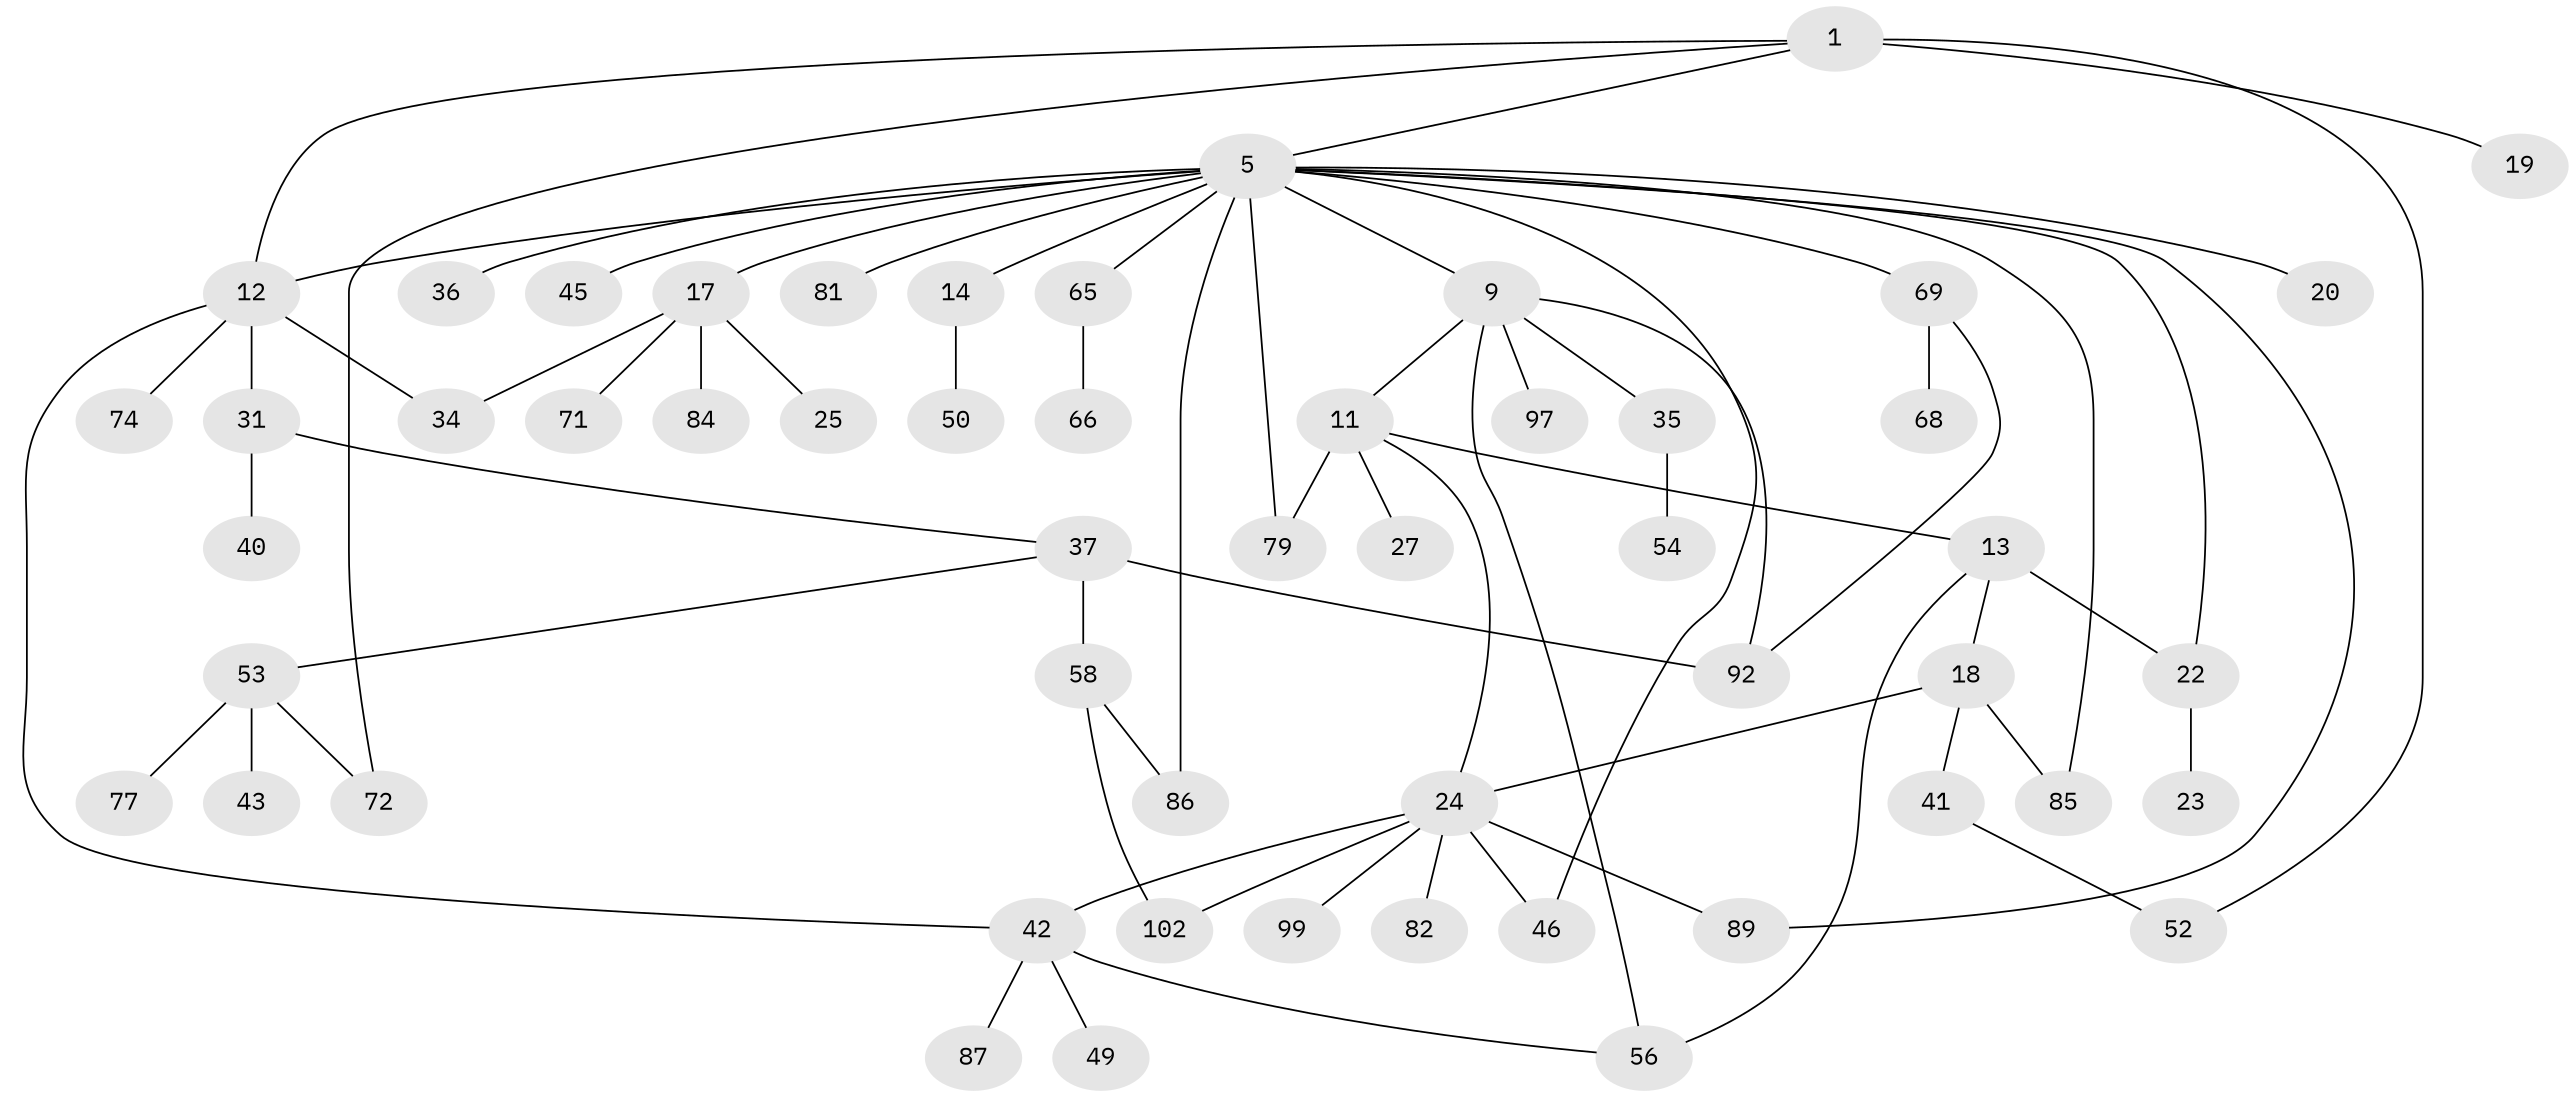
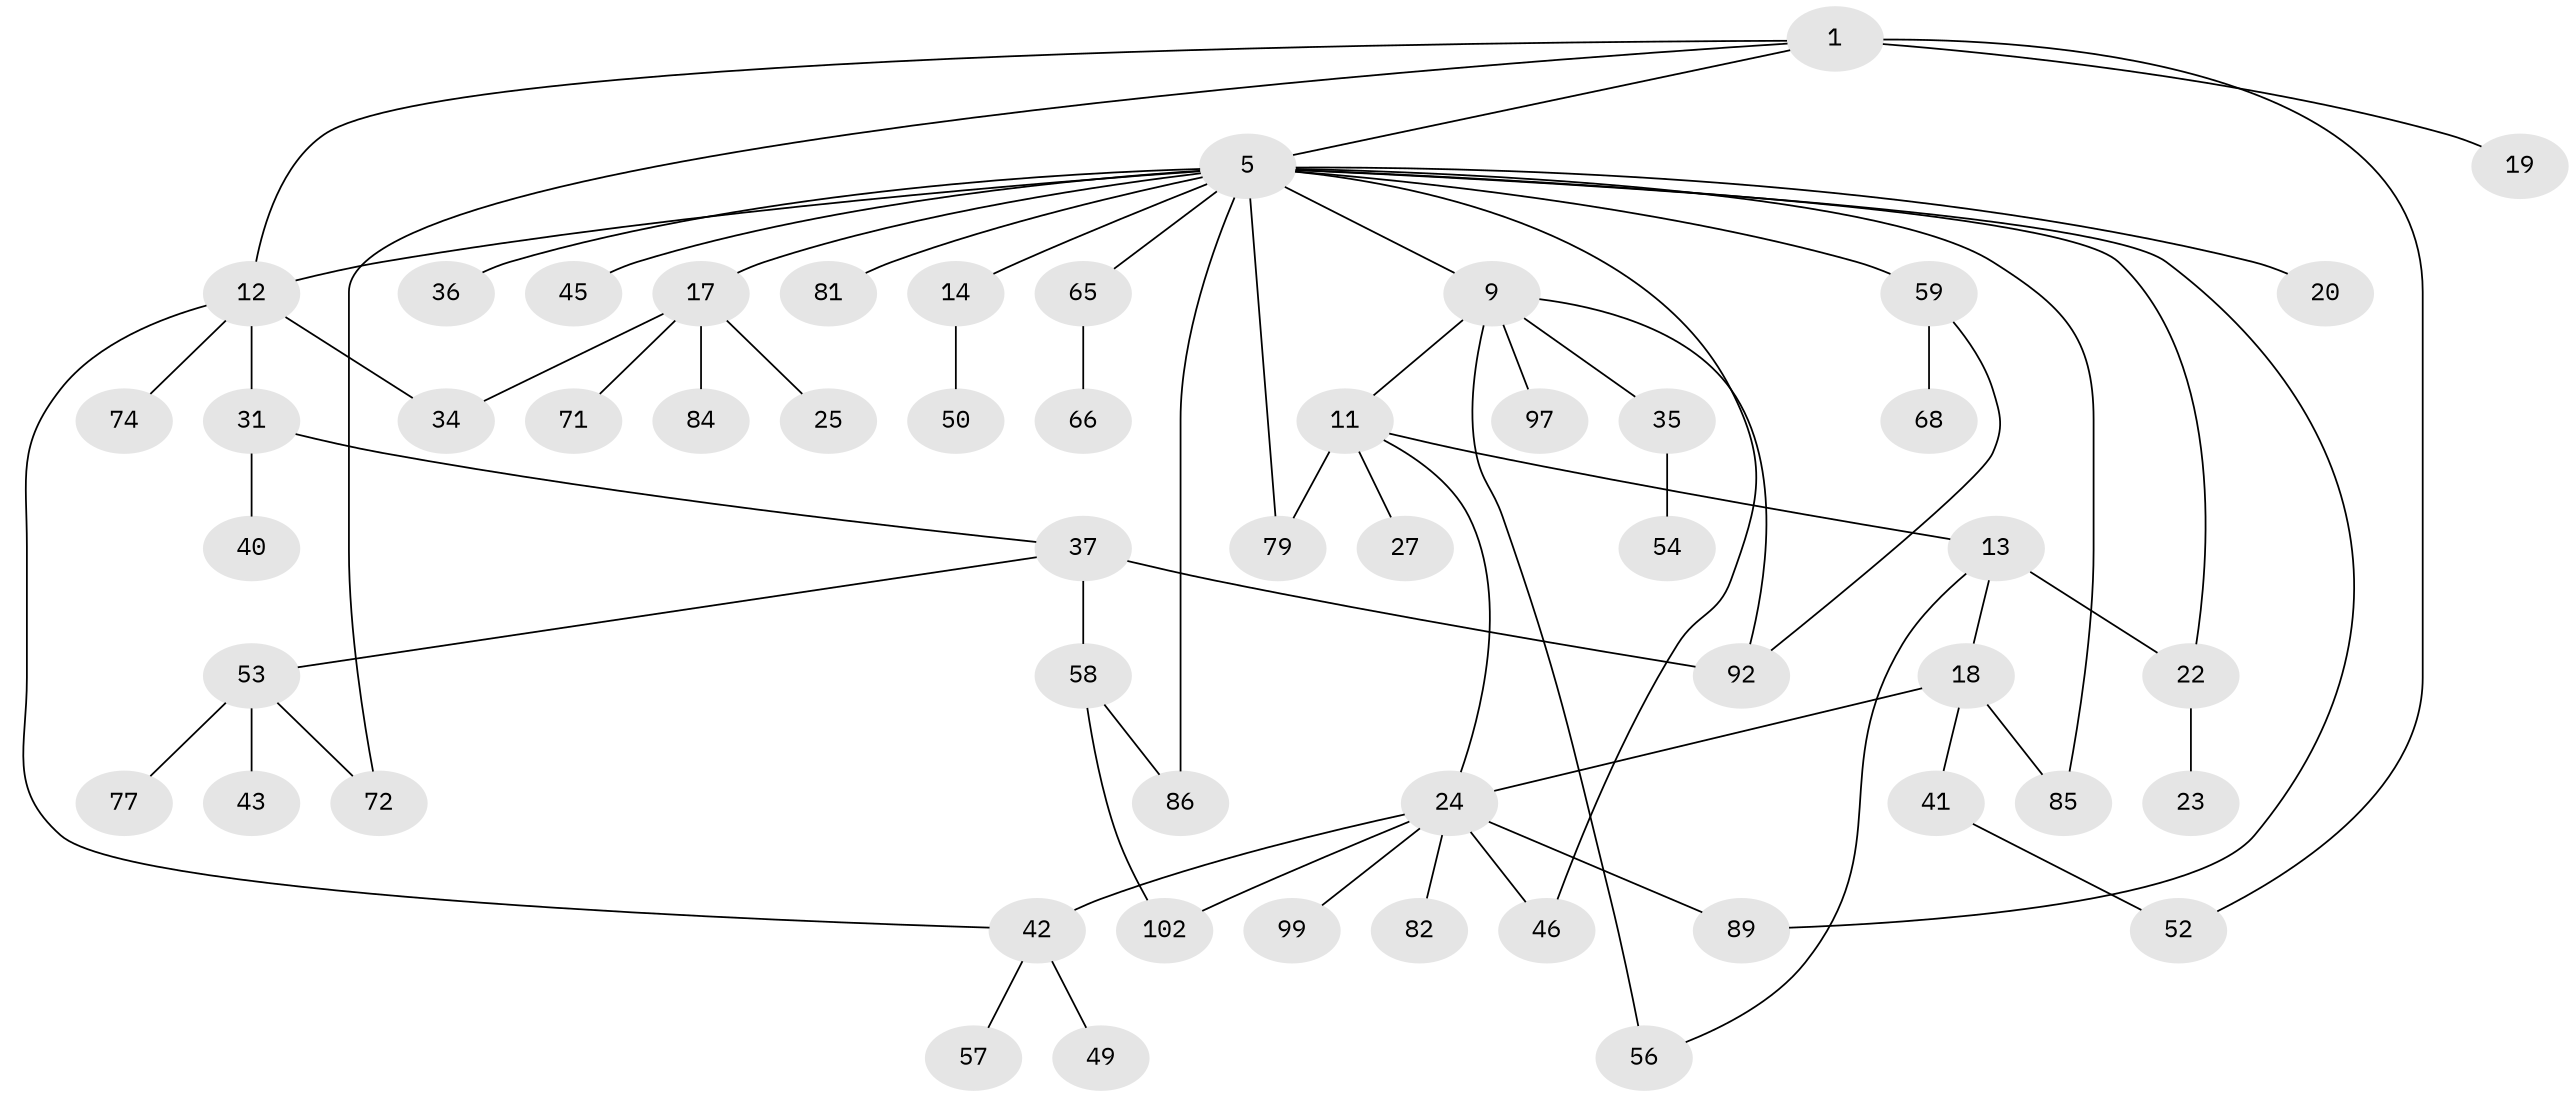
node "69": label "69" -> "59"
edge "42" -- "56": removed
node "87": label "87" -> "57"
